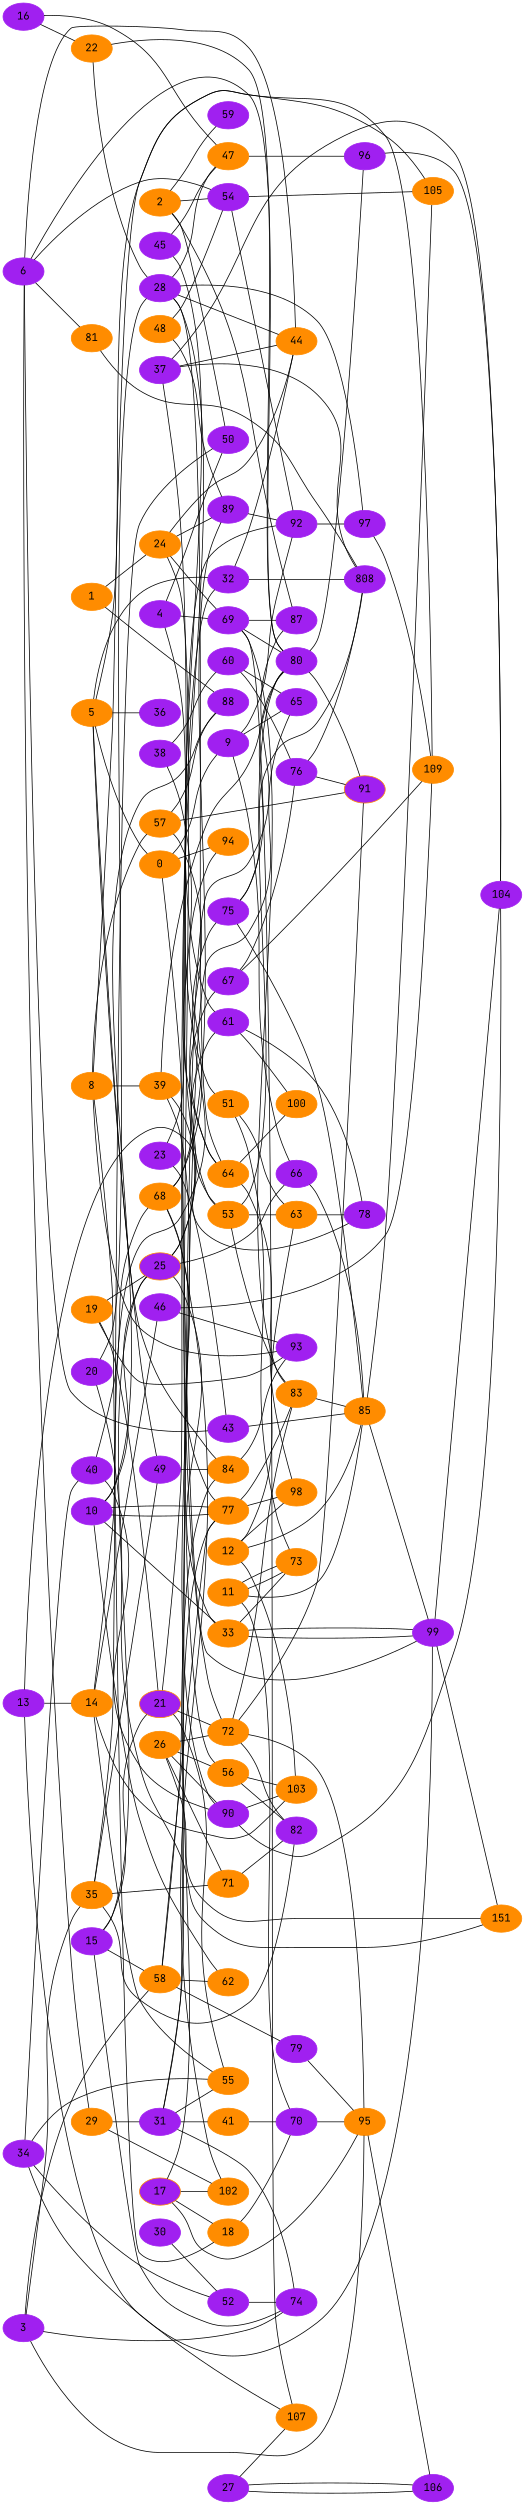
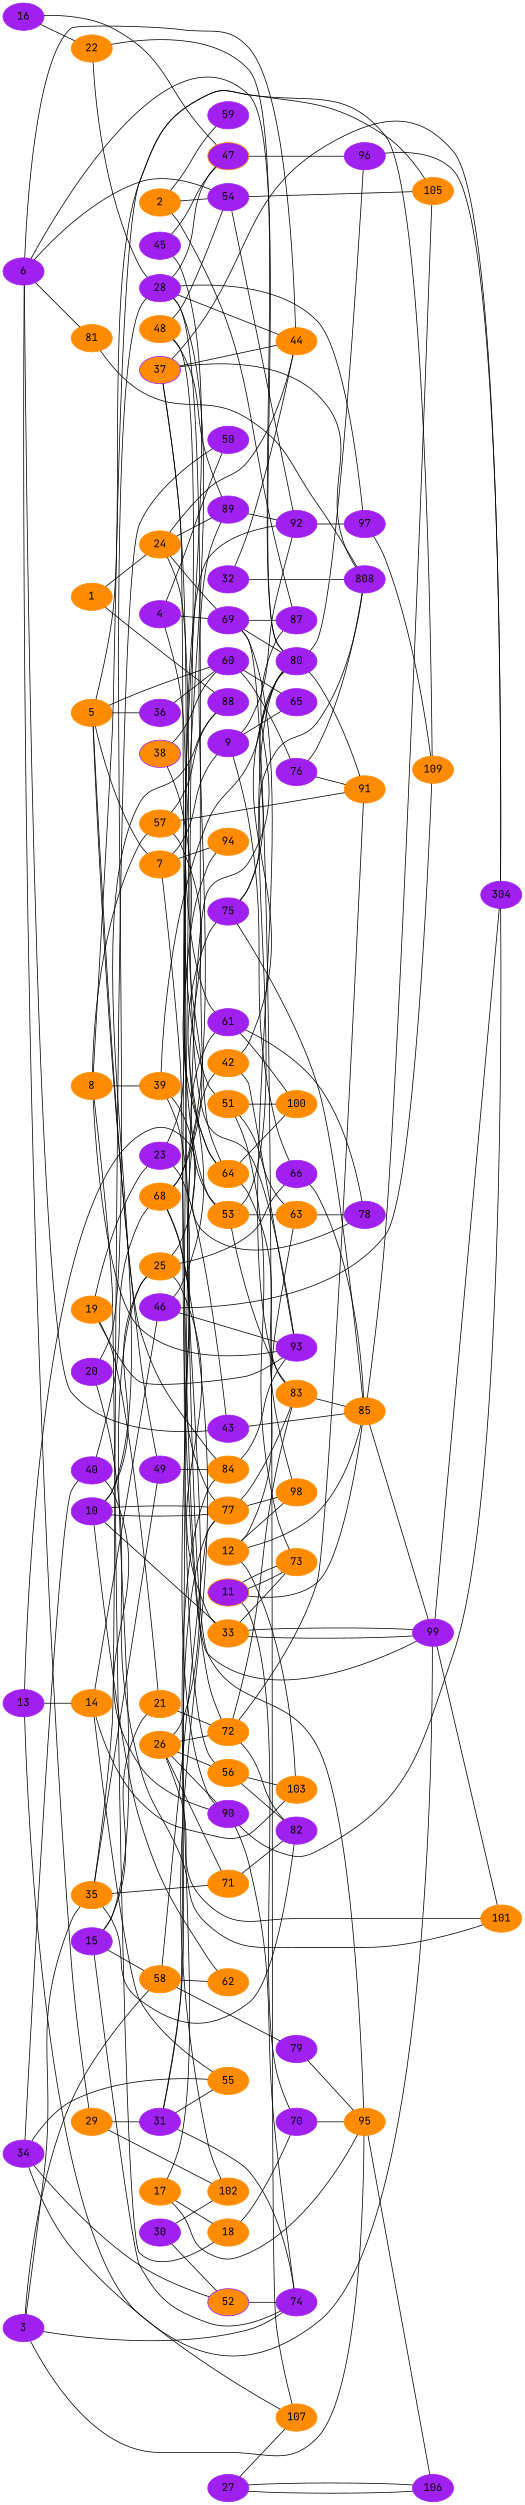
node "47": fillcolor darkorange -> purple
edge "2" -- "50": removed
node "37": fillcolor purple -> darkorange
edge "32" -- "5": now "60" -- "5"
edge "60" -- "36": added
node "38": fillcolor purple -> darkorange
node "91": fillcolor purple -> darkorange
edge "48" -- "93": added
node "0": label "0" -> "7"
node "104": label "104" -> "304"
node "67": removed
node "42": added
edge "51" -- "100": added
edge "32" -- "21": removed
edge "75" -- "14": now "75" -- "46"
node "25": fillcolor purple -> darkorange
edge "25" -- "19": now "23" -- "19"
edge "65" -- "58": removed
node "11": fillcolor darkorange -> purple
node "21": fillcolor purple -> darkorange
edge "103" -- "90": now "74" -- "90"
edge "21" -- "55": removed
edge "72" -- "95": now "37" -- "95"
node "151": label "151" -> "101"
node "41": removed
node "17": fillcolor purple -> darkorange
edge "17" -- "102": now "30" -- "102"
node "52": fillcolor purple -> darkorange
